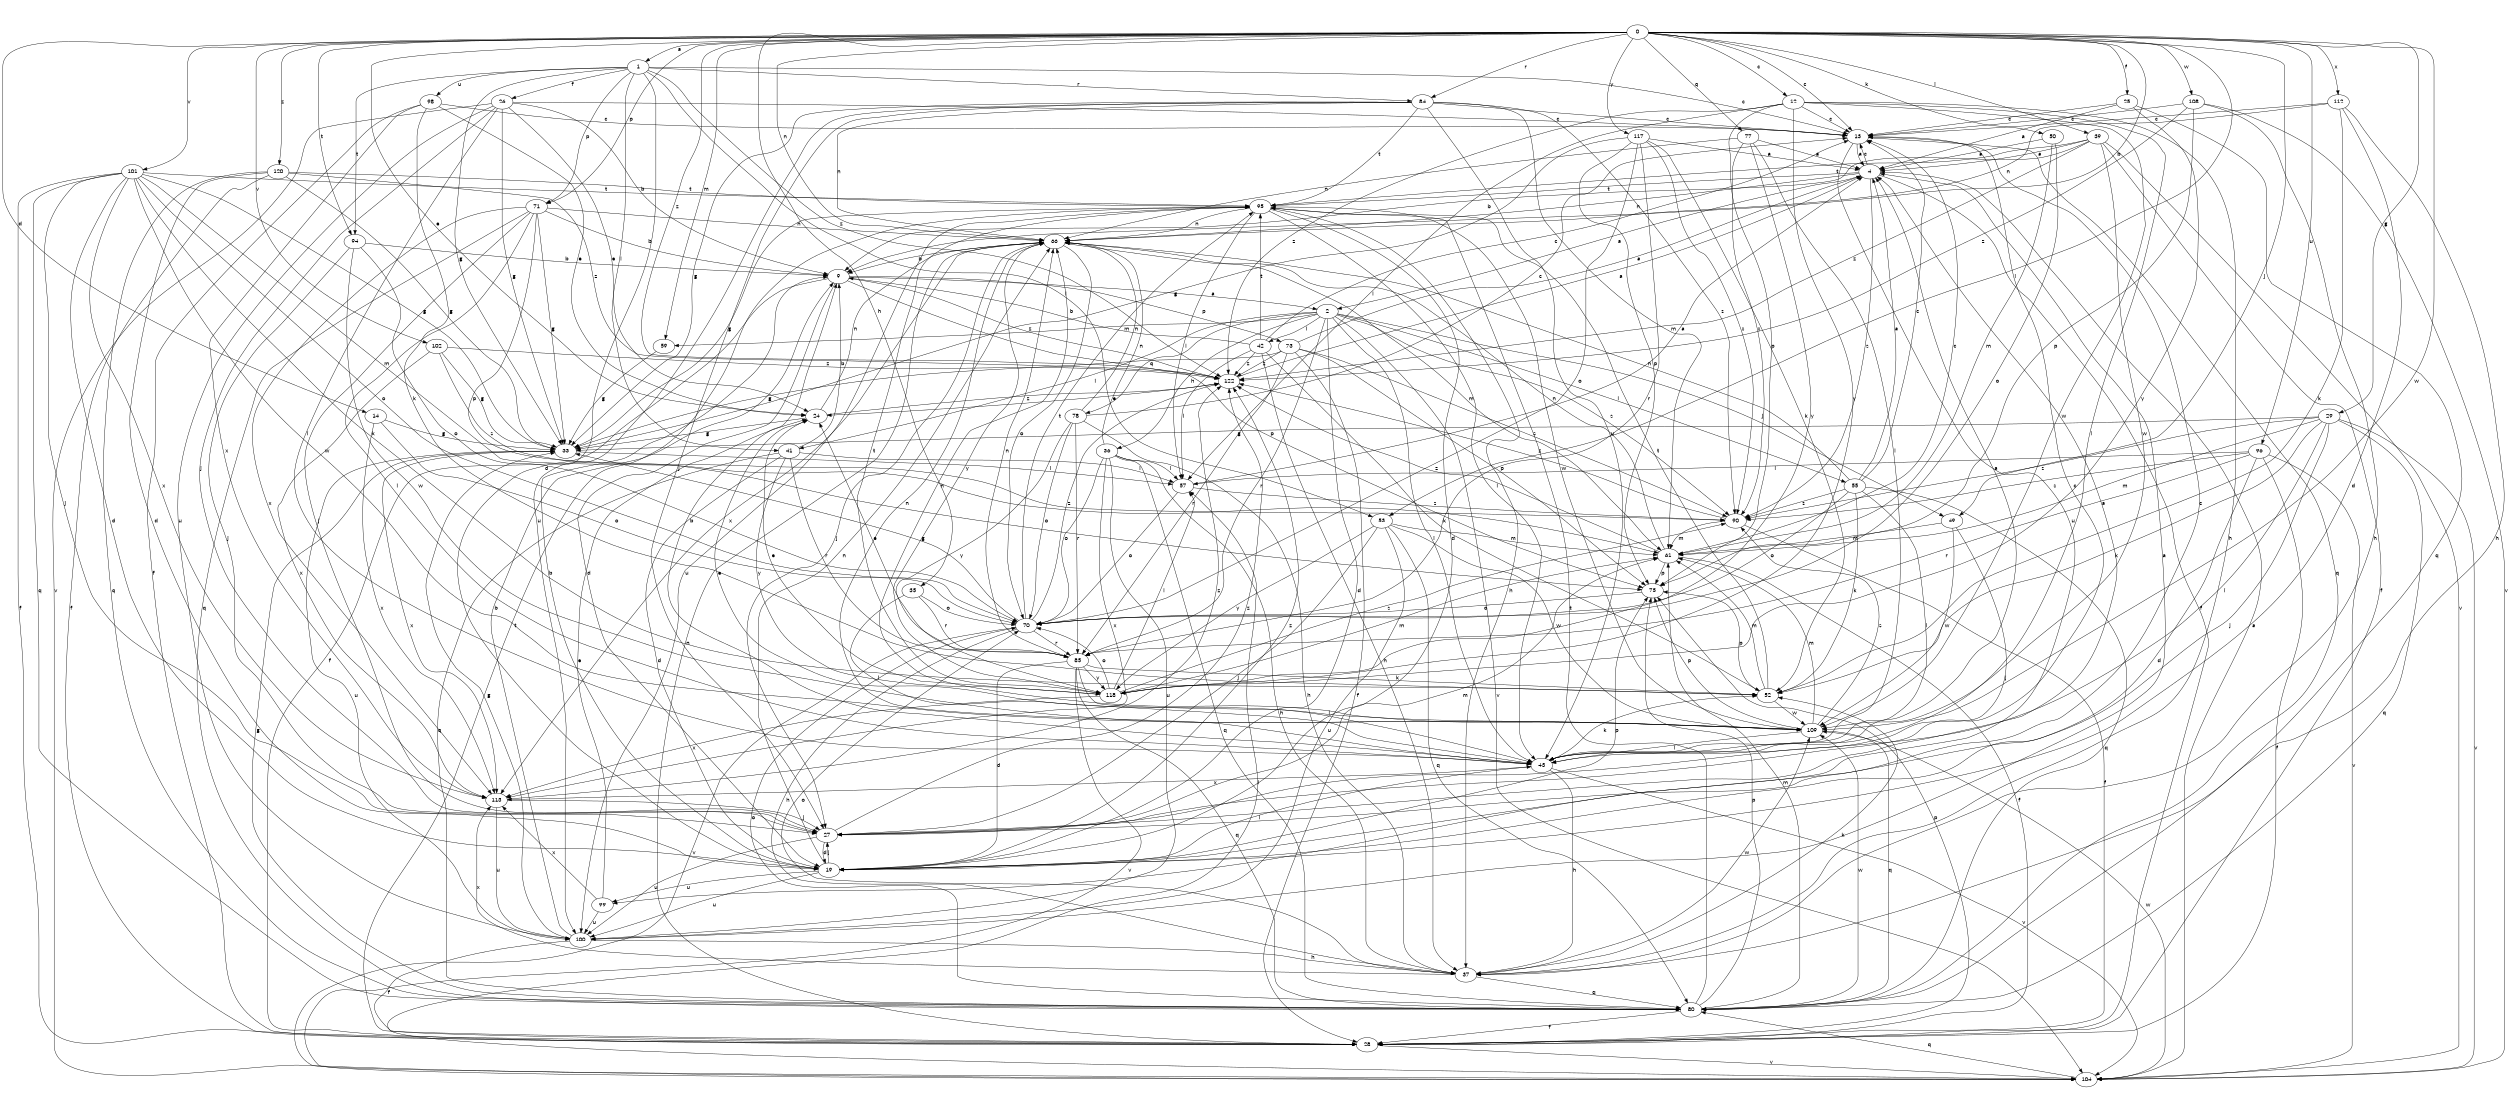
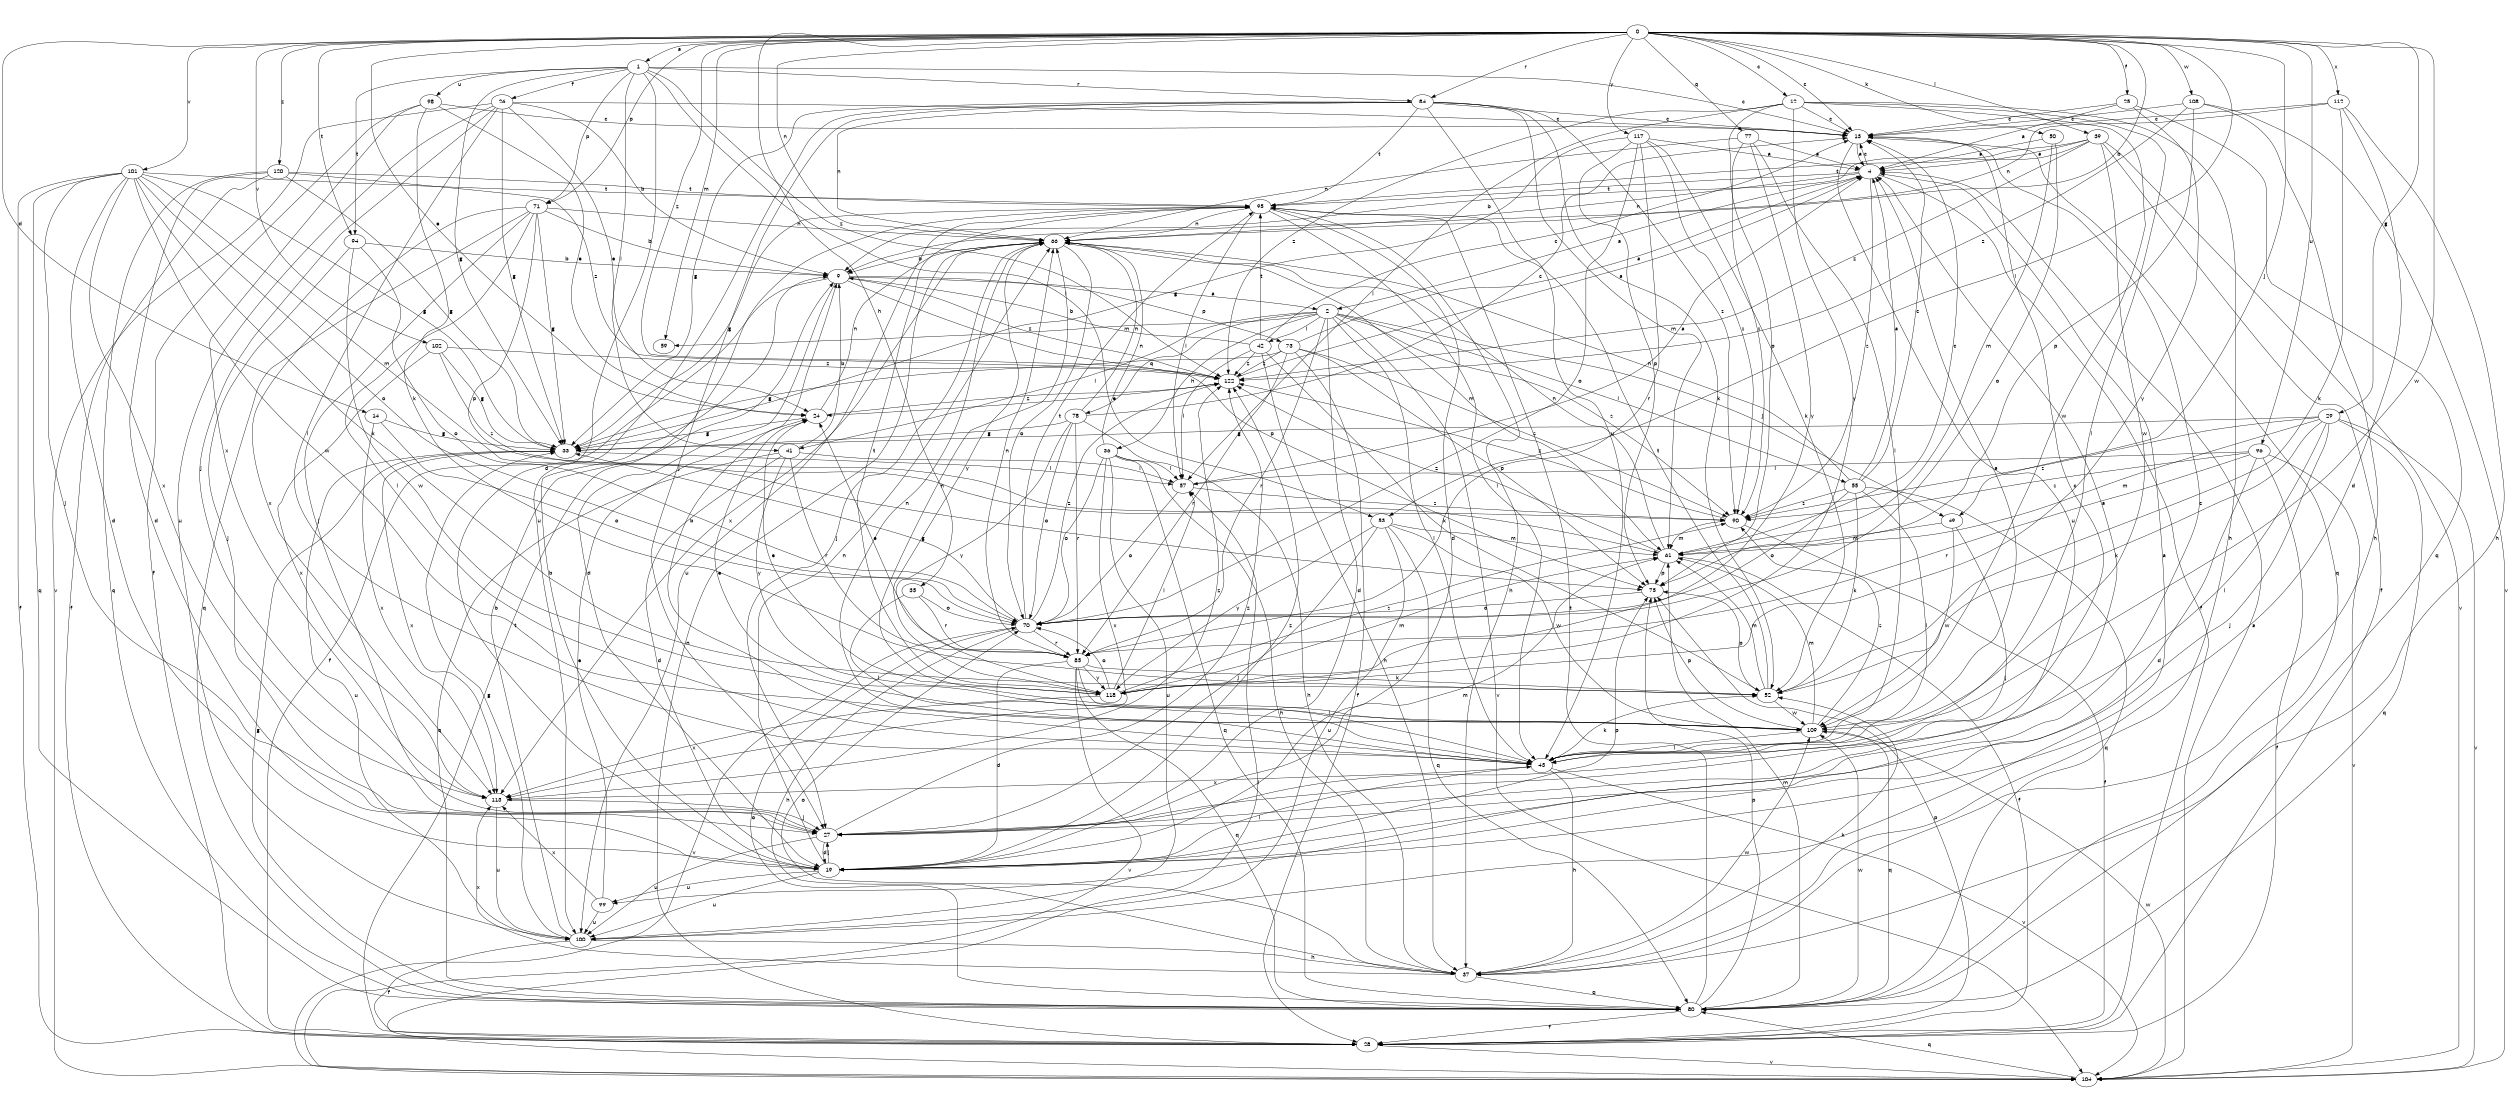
edge "84" -> "52": added, label "k"
edge "59" -> "33": now "78" -> "33"
edge "95" -> "109": removed, label "w"
